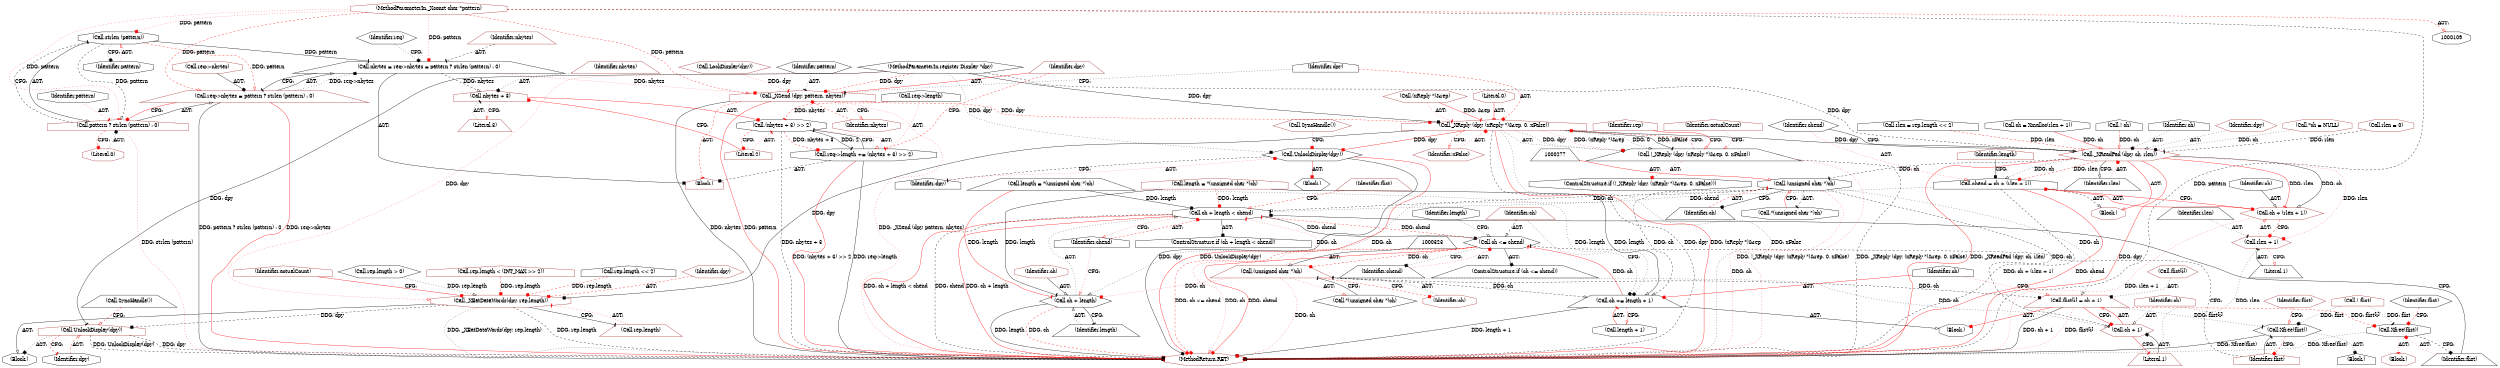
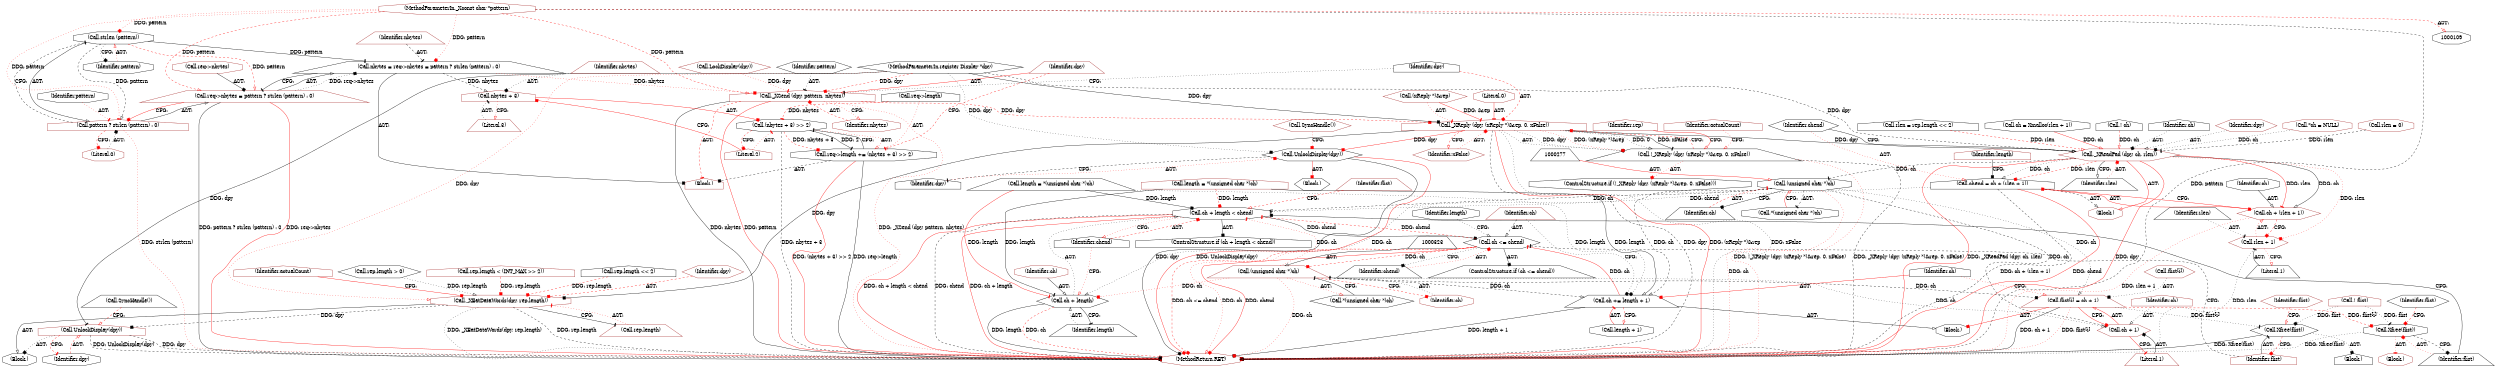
node "(Identifier,req)": removed
